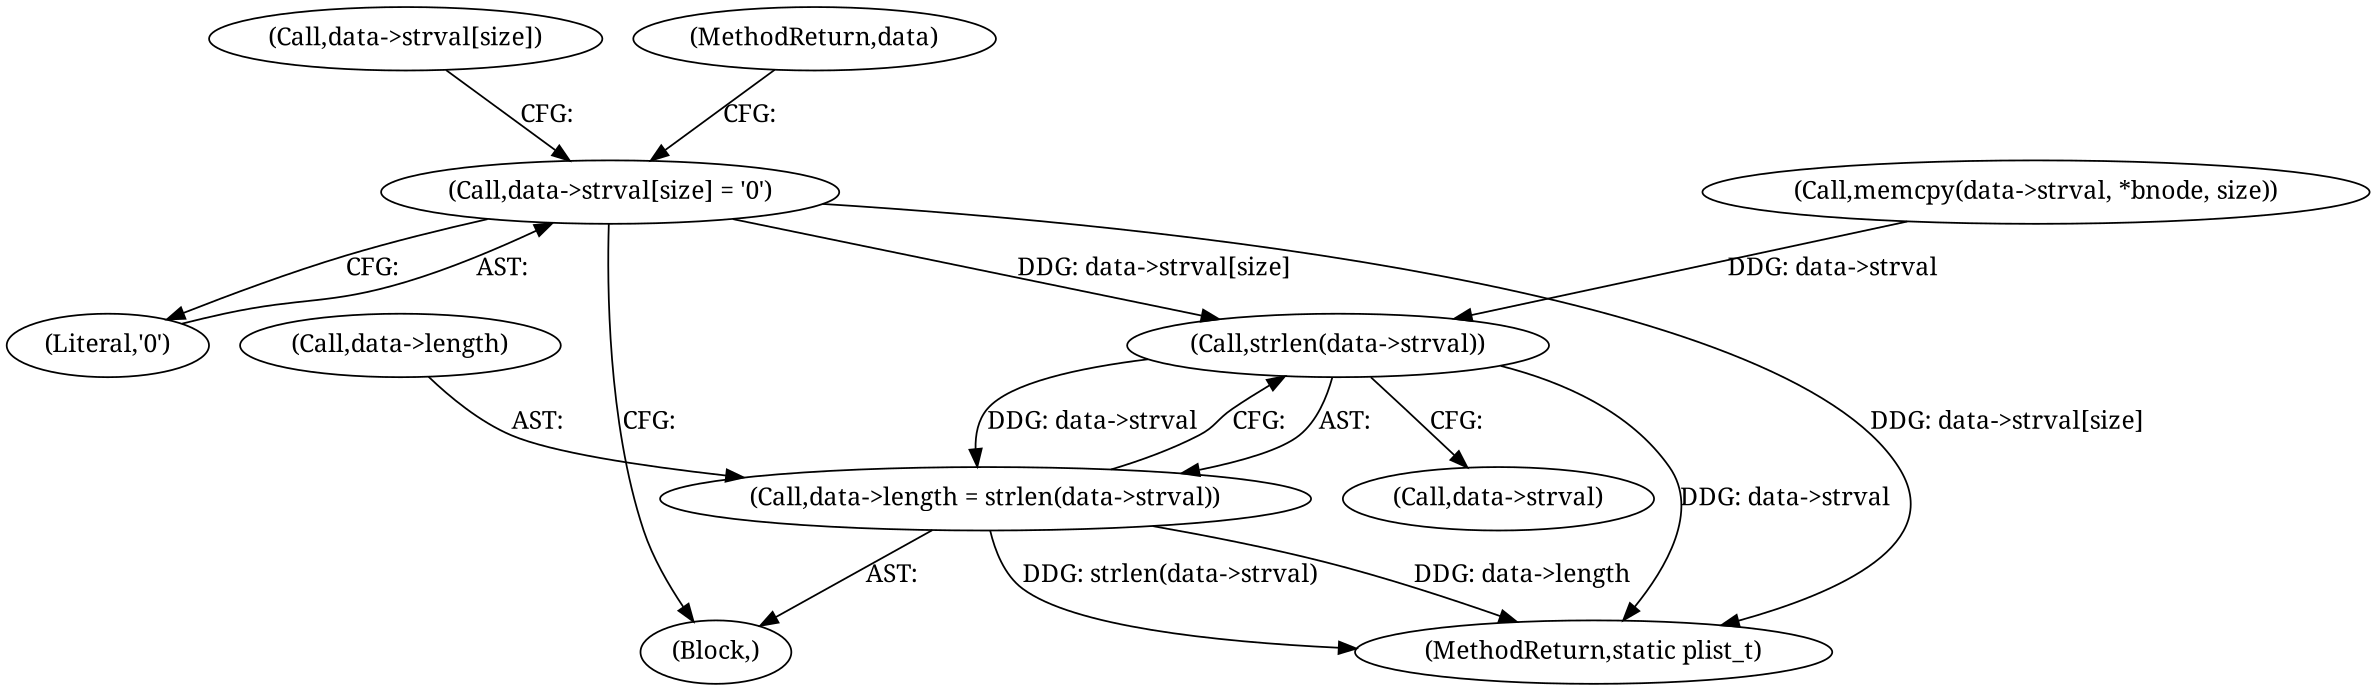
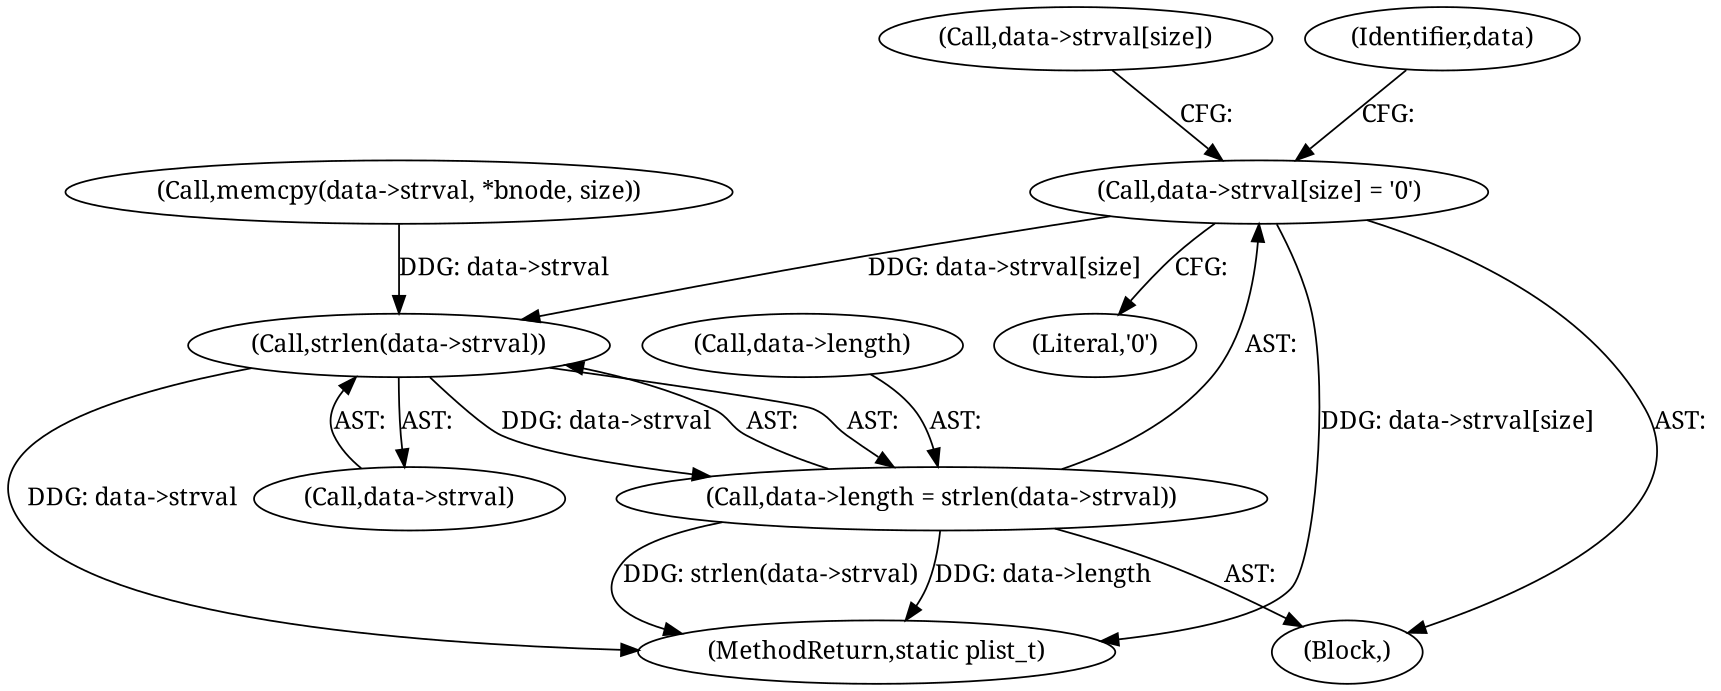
node "(MethodReturn,data)": label "(MethodReturn,data)" -> "(Identifier,data)"
edge "(Literal,'0')" -> "(Call,data->strval[size] = '0')": now "(Call,data->length = strlen(data->strval))" -> "(Call,data->strval[size] = '0')"
edge "(Call,data->strval[size] = '0')" -> "(Block,)": label "CFG: " -> "AST: "
edge "(Call,data->length = strlen(data->strval))" -> "(Call,strlen(data->strval))": label "CFG: " -> "AST: "
edge "(Call,strlen(data->strval))" -> "(Call,data->strval)": label "CFG: " -> "AST: "
edge "(Call,data->strval)" -> "(Call,strlen(data->strval))": added, label "AST:"
